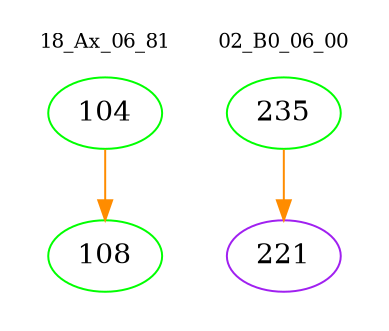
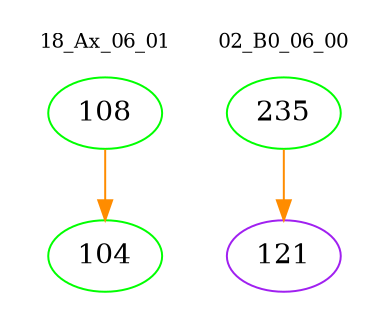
cluster "18_Ax_06_81": label "18_Ax_06_81" -> "18_Ax_06_01"
edge "104" -> "108": reversed
node "221": label "221" -> "121"
